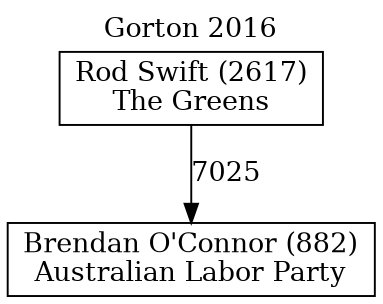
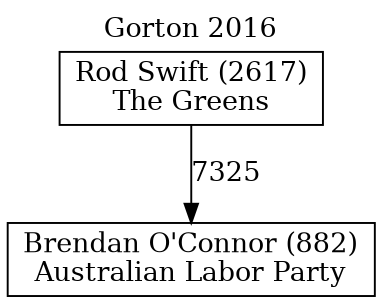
edge "Rod Swift (2617) The Greens" -> "Brendan O'Connor (882) Australian Labor Party": label "7025" -> "7325"
